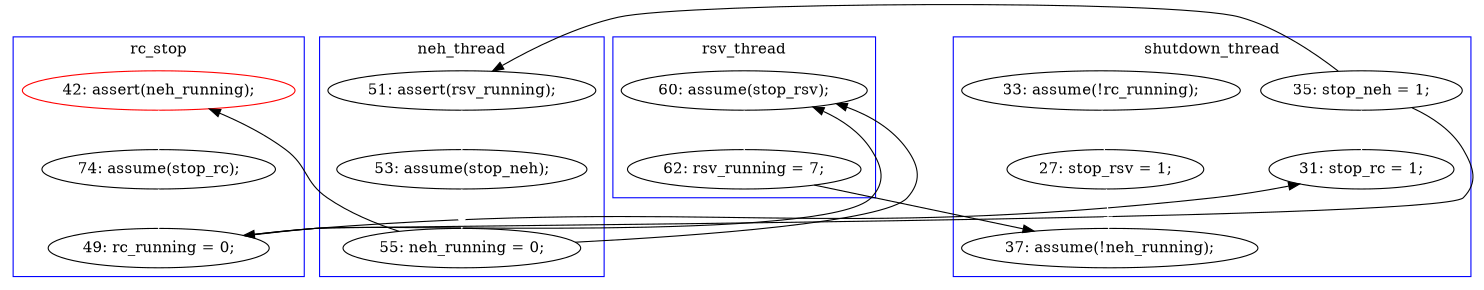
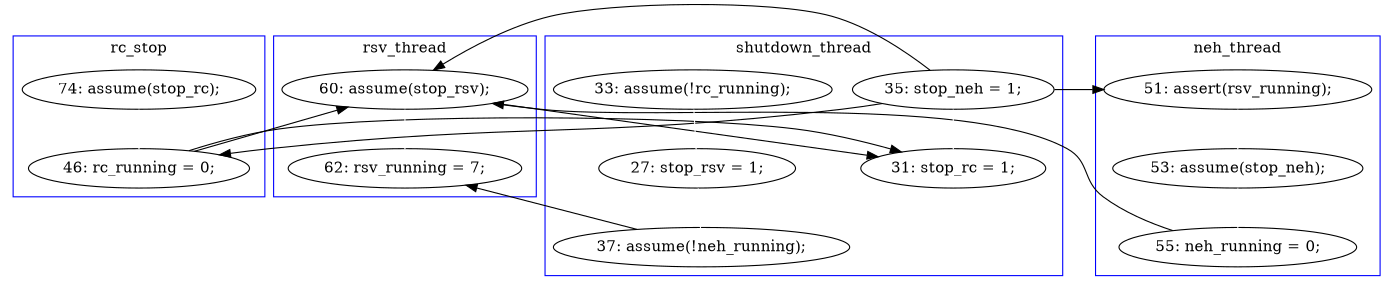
edge "35: stop_neh = 1;" -> "60: assume(stop_rsv);": added
node "42: assert(neh_running);": removed
edge "60: assume(stop_rsv);" -> "31: stop_rc = 1;": added
edge "62: rsv_running = 7;" -> "37: assume(!neh_running);": reversed
node "49: rc_running = 0;": label "49: rc_running = 0;" -> "46: rc_running = 0;"
